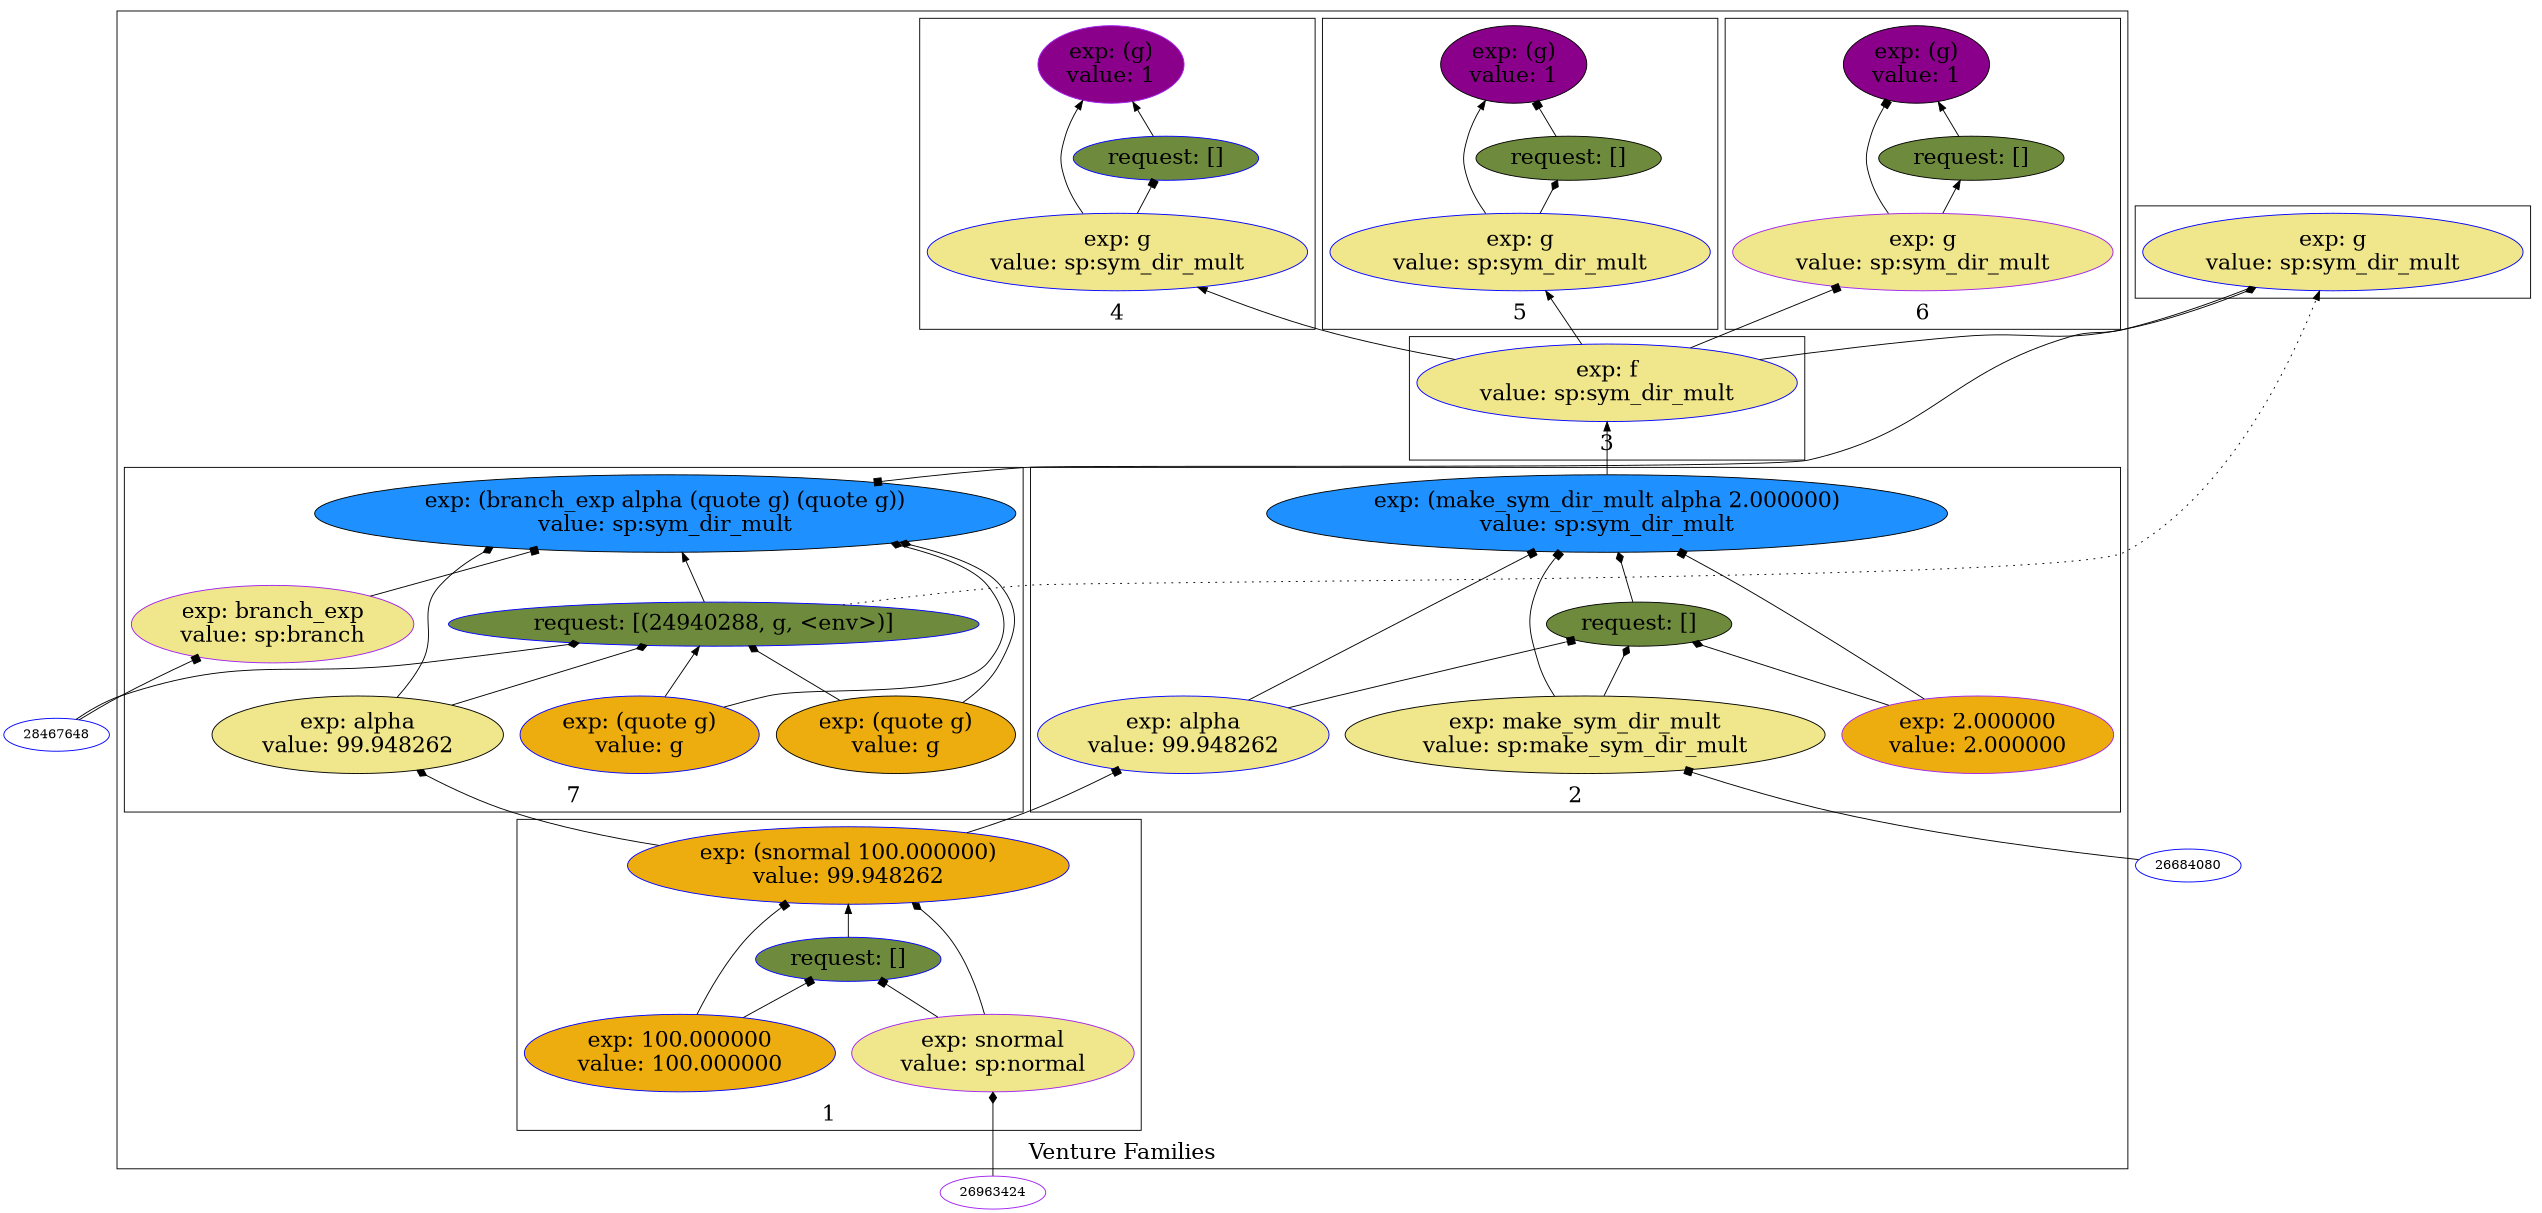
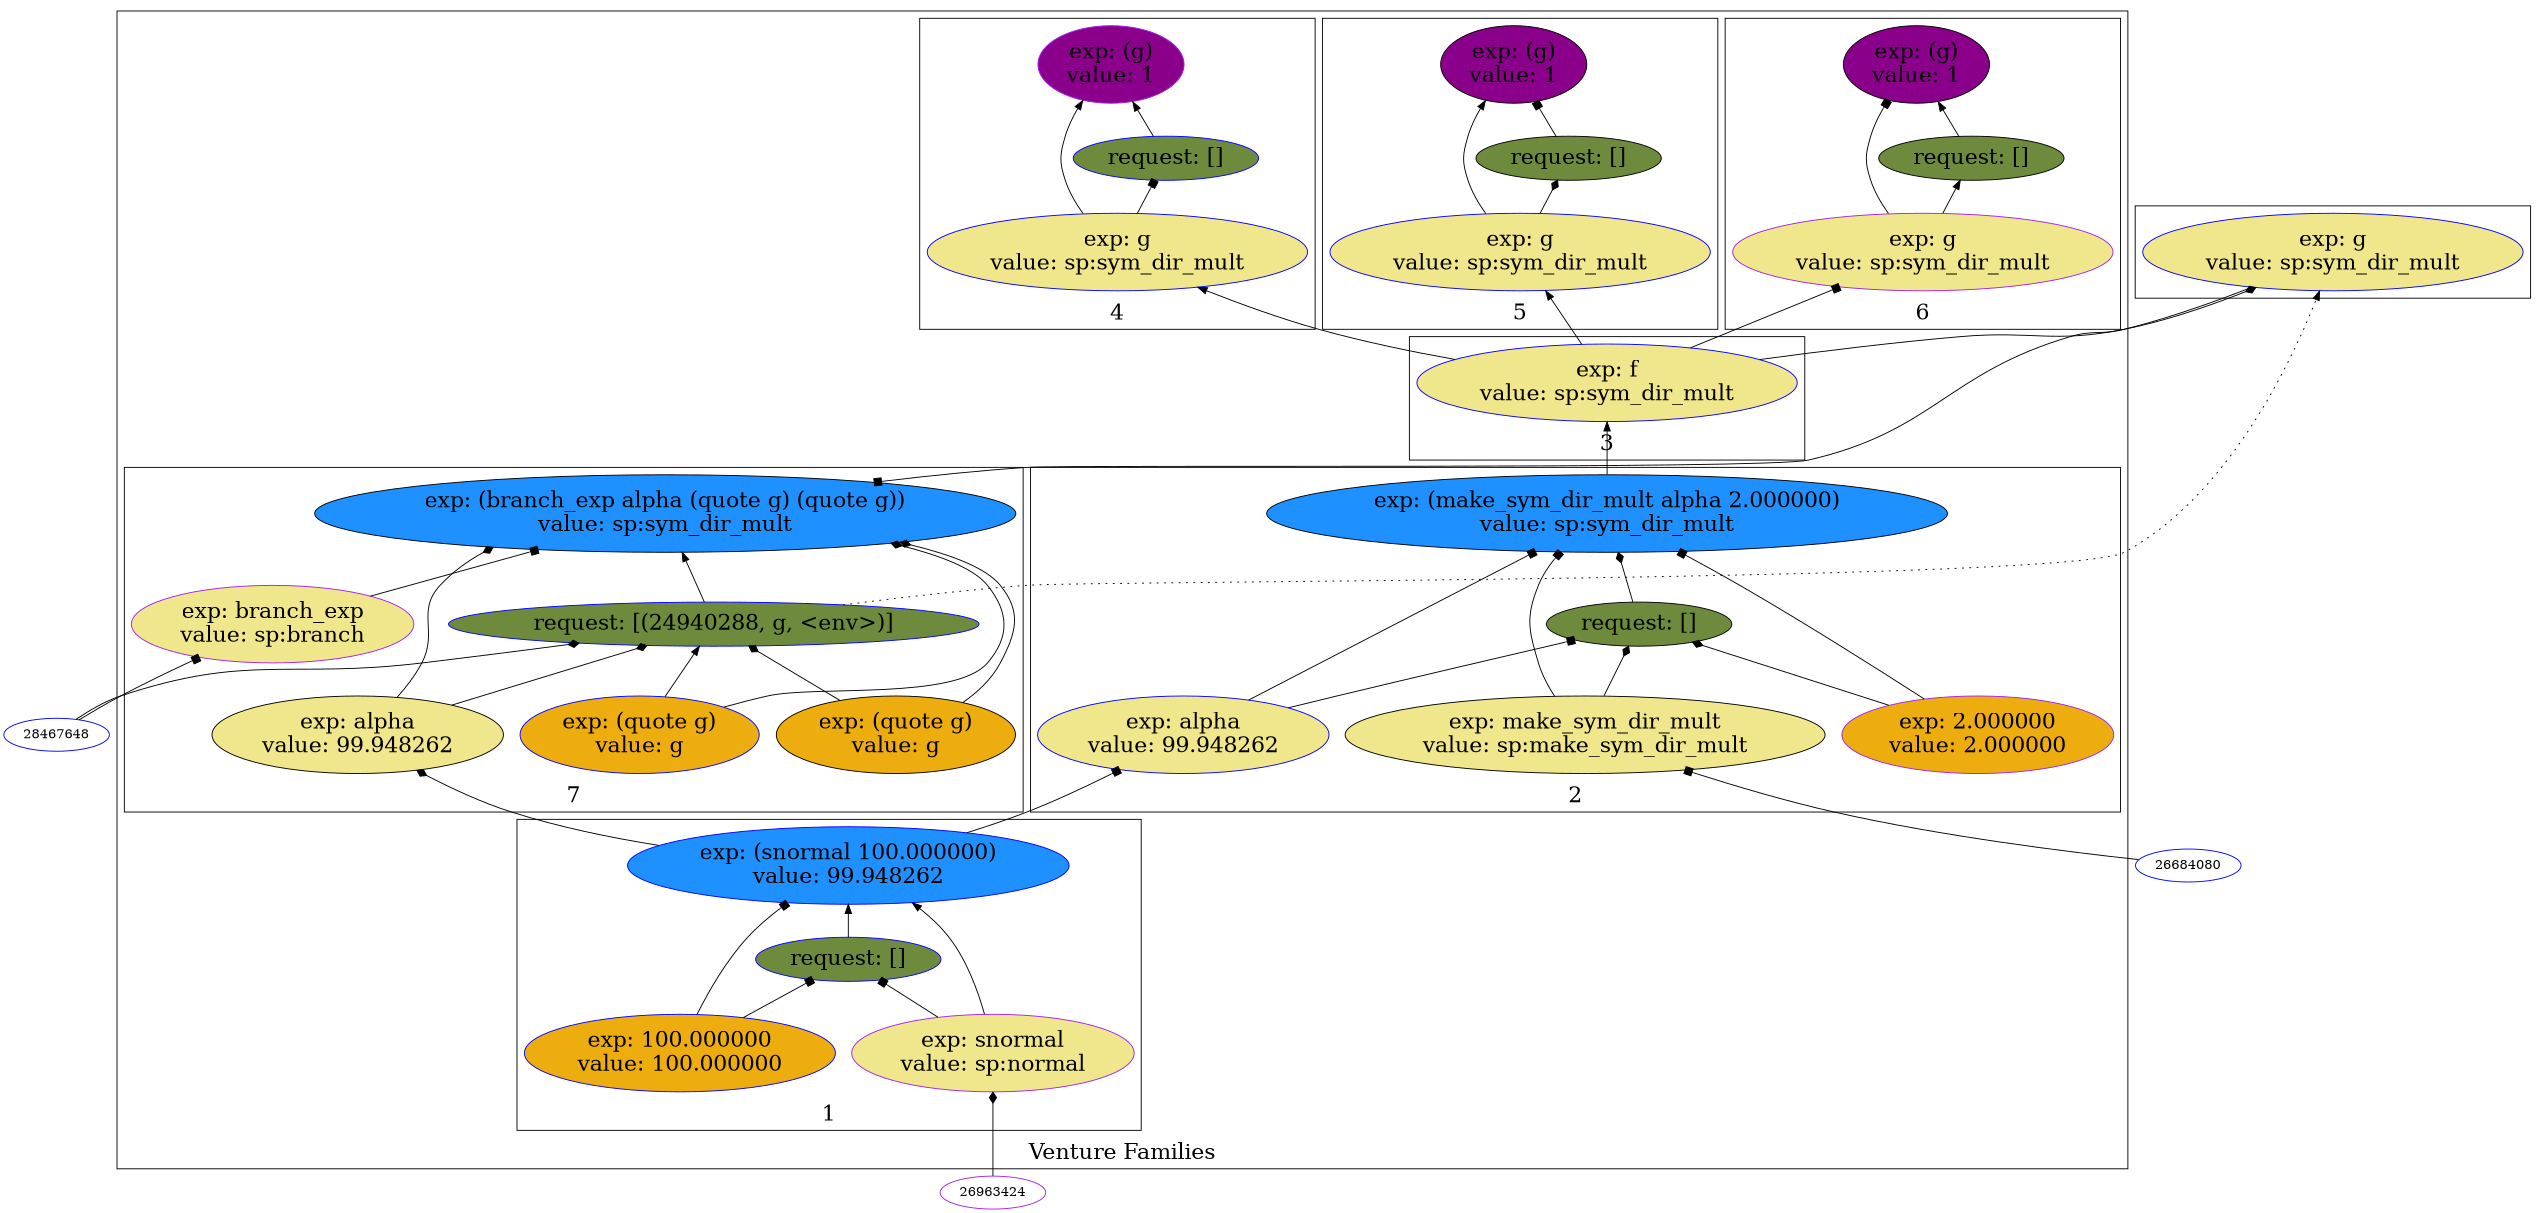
node "exp: (snormal 100.000000) value: 99.948262": fillcolor darkgoldenrod2 -> dodgerblue
edge "exp: snormal value: sp:normal" -> "exp: (snormal 100.000000) value: 99.948262": arrowhead diamond -> normal
